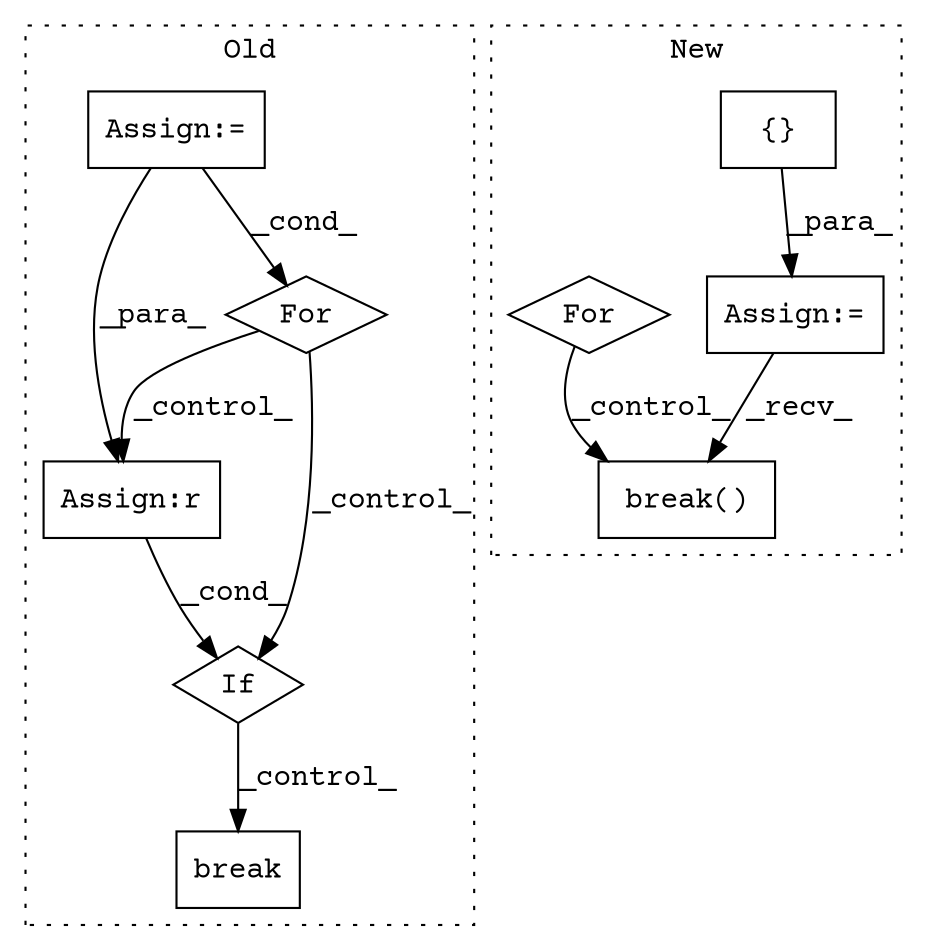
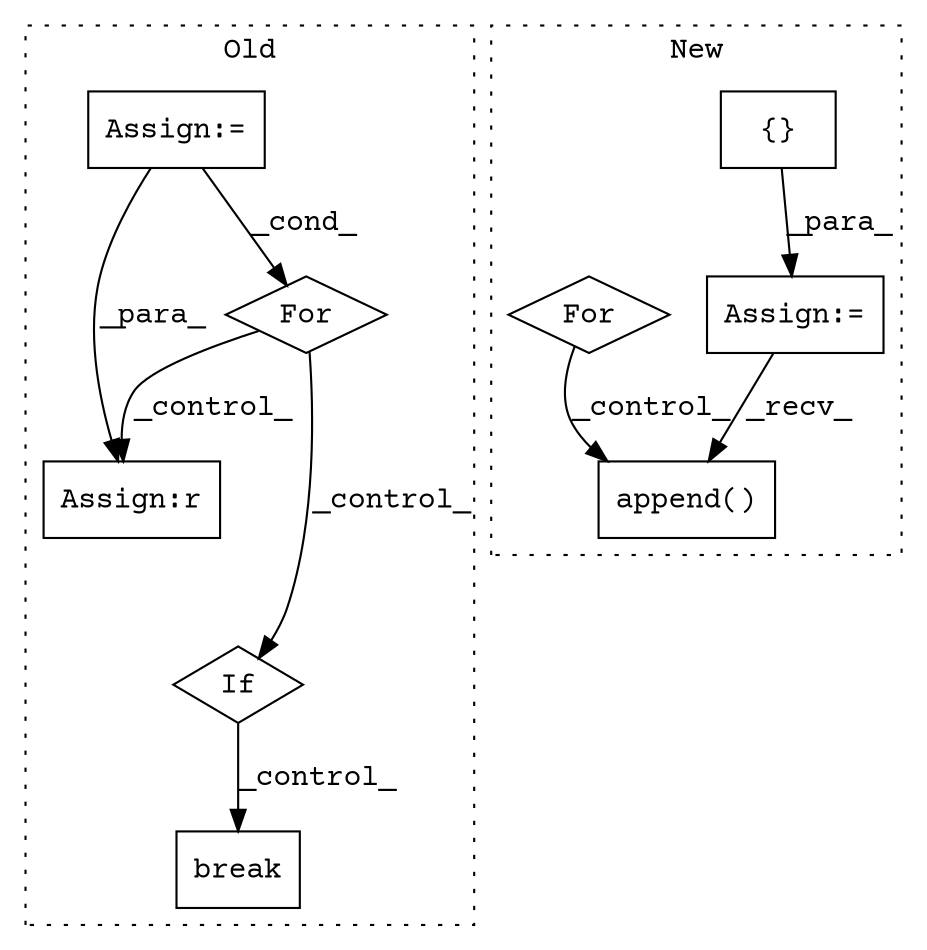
node "break()": label "break()" -> "append()"
edge "Assign:r" -> "If": removed, label "_cond_"
